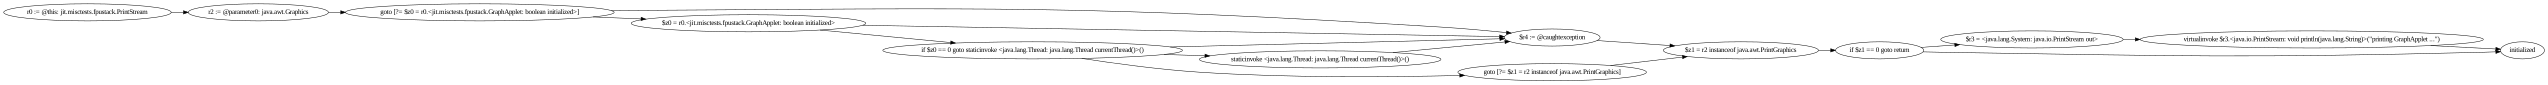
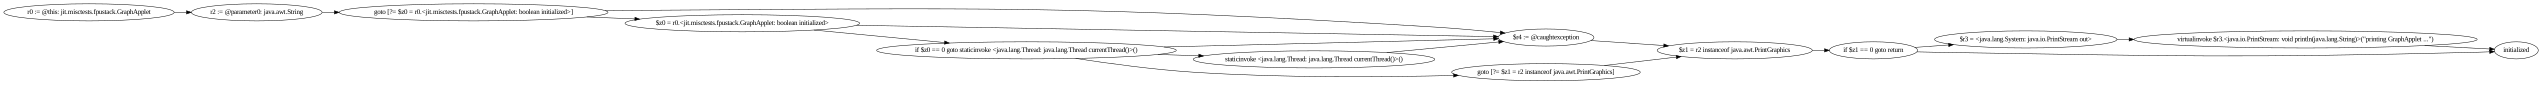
node "r0 := @this: jit.misctests.fpustack.PrintStream": label "r0 := @this: jit.misctests.fpustack.PrintStream" -> "r0 := @this: jit.misctests.fpustack.GraphApplet"
node "r2 := @parameter0: java.awt.Graphics": label "r2 := @parameter0: java.awt.Graphics" -> "r2 := @parameter0: java.awt.String"
